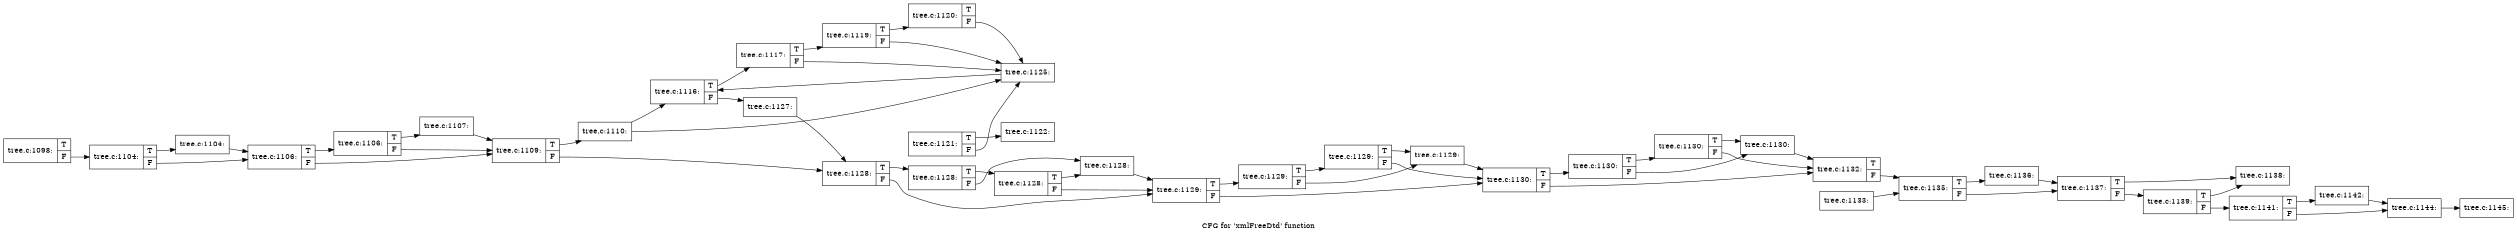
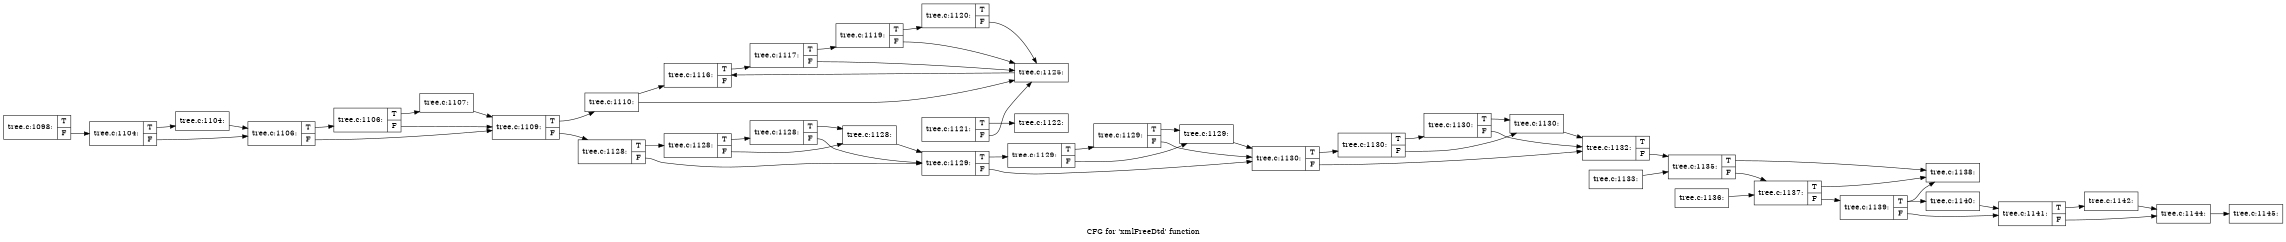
node "tree.c:1127:": removed
edge "tree.c:1135:" -> "tree.c:1136:": now "tree.c:1135:" -> "tree.c:1138:"
node "tree.c:1140:": added
